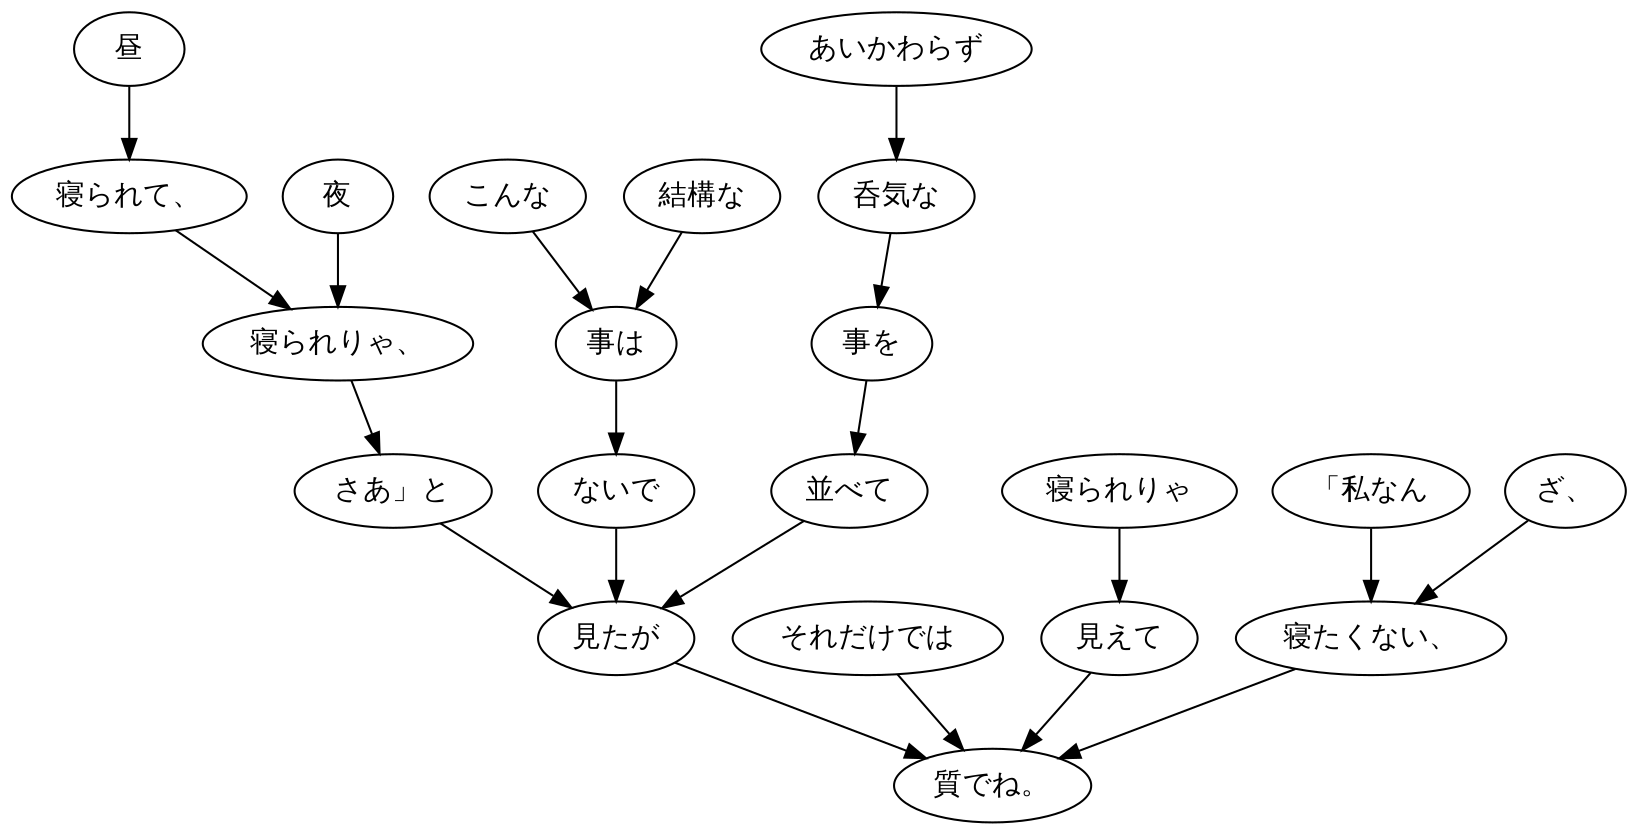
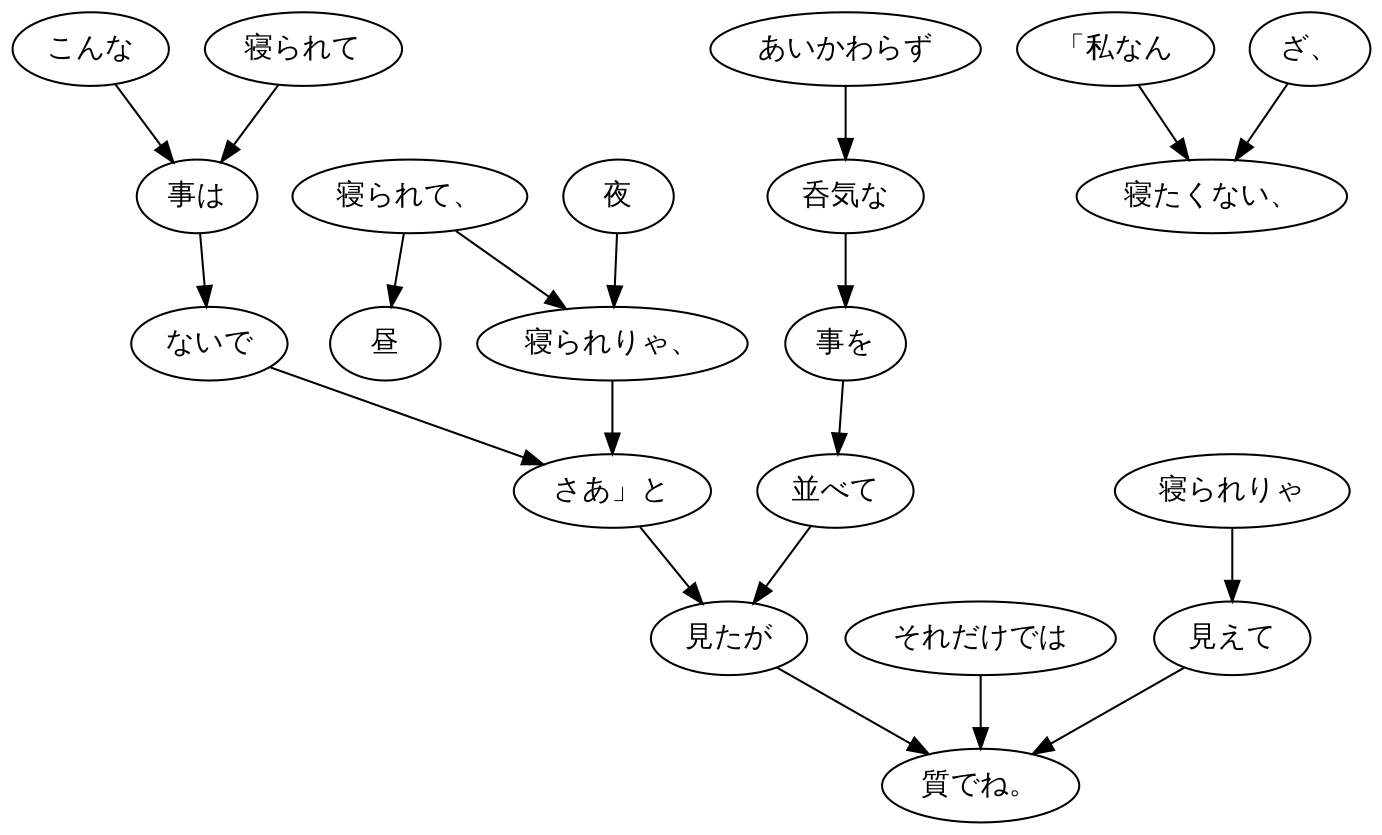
edge "昼" -> "寝られて、": reversed
node "結構な": label "結構な" -> "寝られて"
edge "ないで" -> "見たが": now "ないで" -> "さあ」と"
edge "寝たくない、" -> "質でね。": removed
